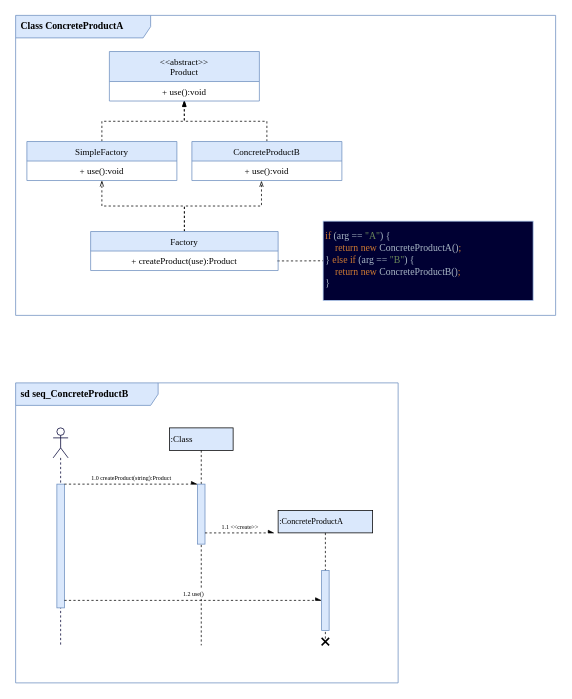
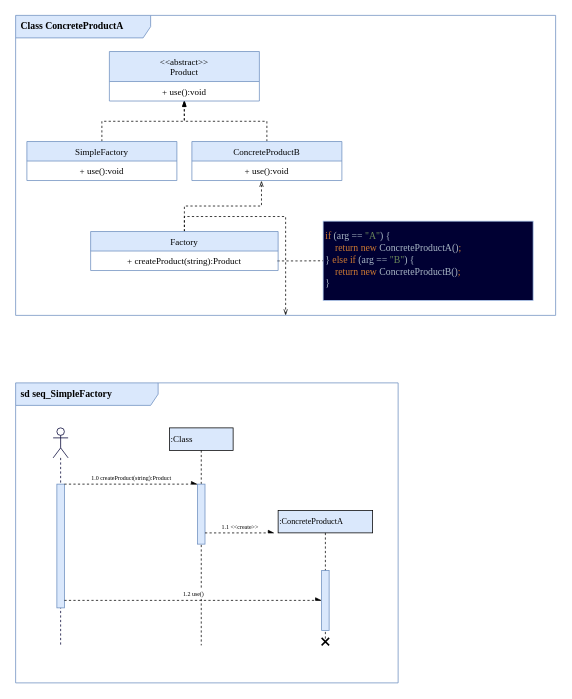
edge "Factory" -> "SimpleFactory": now "Factory" -> "Class ConcreteProductA"
node "+ createProduct(use):Product": label "+ createProduct(use):Product" -> "+ createProduct(string):Product"
node "sd seq_ConcreteProductB": label "sd seq_ConcreteProductB" -> "sd seq_SimpleFactory"
